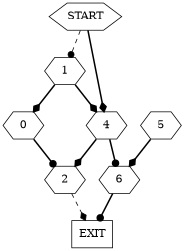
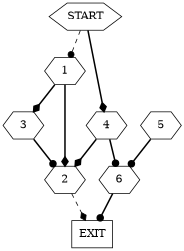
edge "1" -> "4": now "1" -> "2"
node "0": label "0" -> "3"
edge "5" -> "6": arrowhead diamond -> dot
